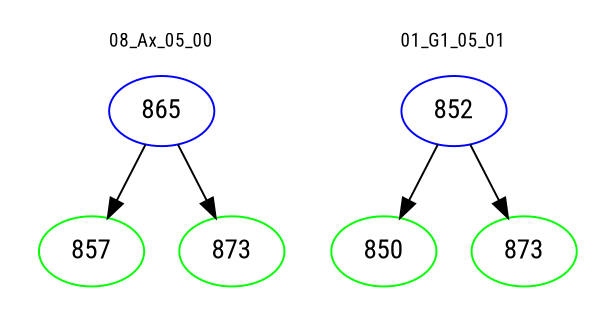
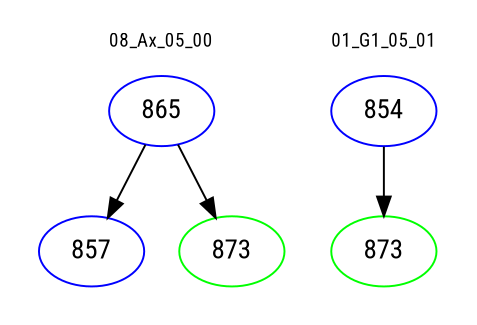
node "852": label "852" -> "854"
node "857": color green -> blue
node "850": removed
